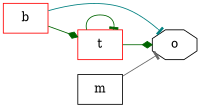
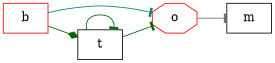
node "t": color red -> black
edge "t" -> "o": arrowhead diamond -> tee
node "o": color black -> red
edge "m" -> "o": reversed
